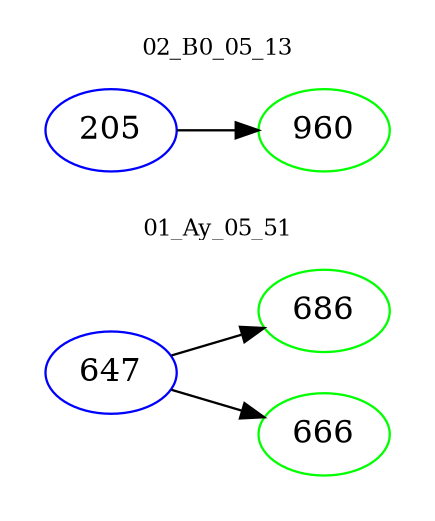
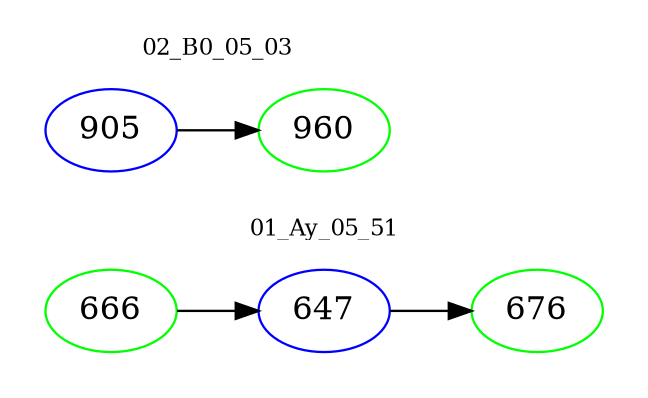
cluster "02_B0_05_13": label "02_B0_05_13" -> "02_B0_05_03"
node "205": label "205" -> "905"
node "686": label "686" -> "676"
edge "647" -> "666": reversed
